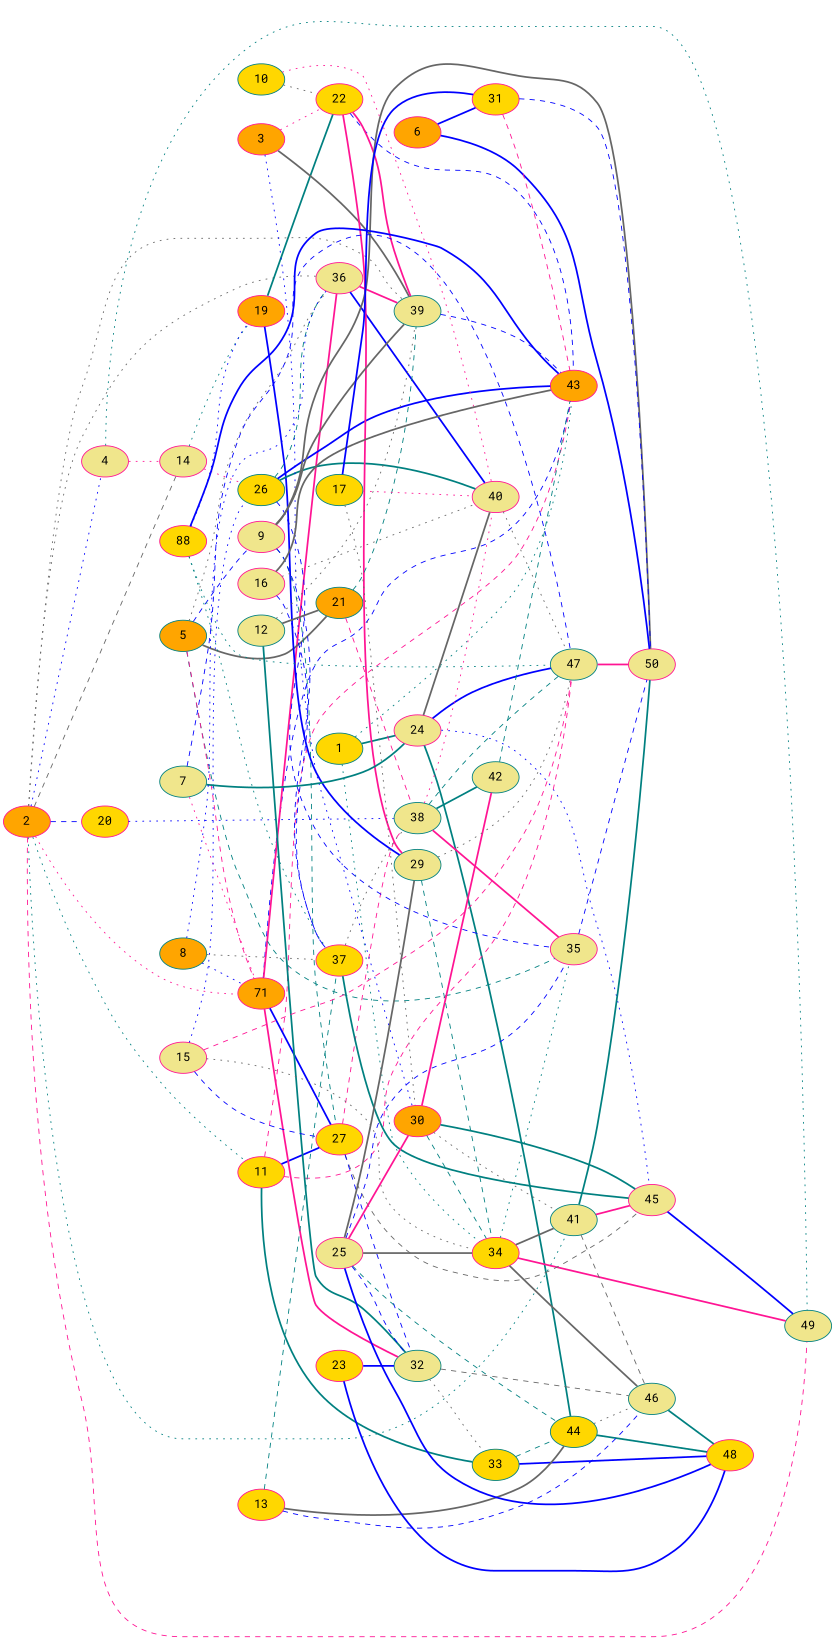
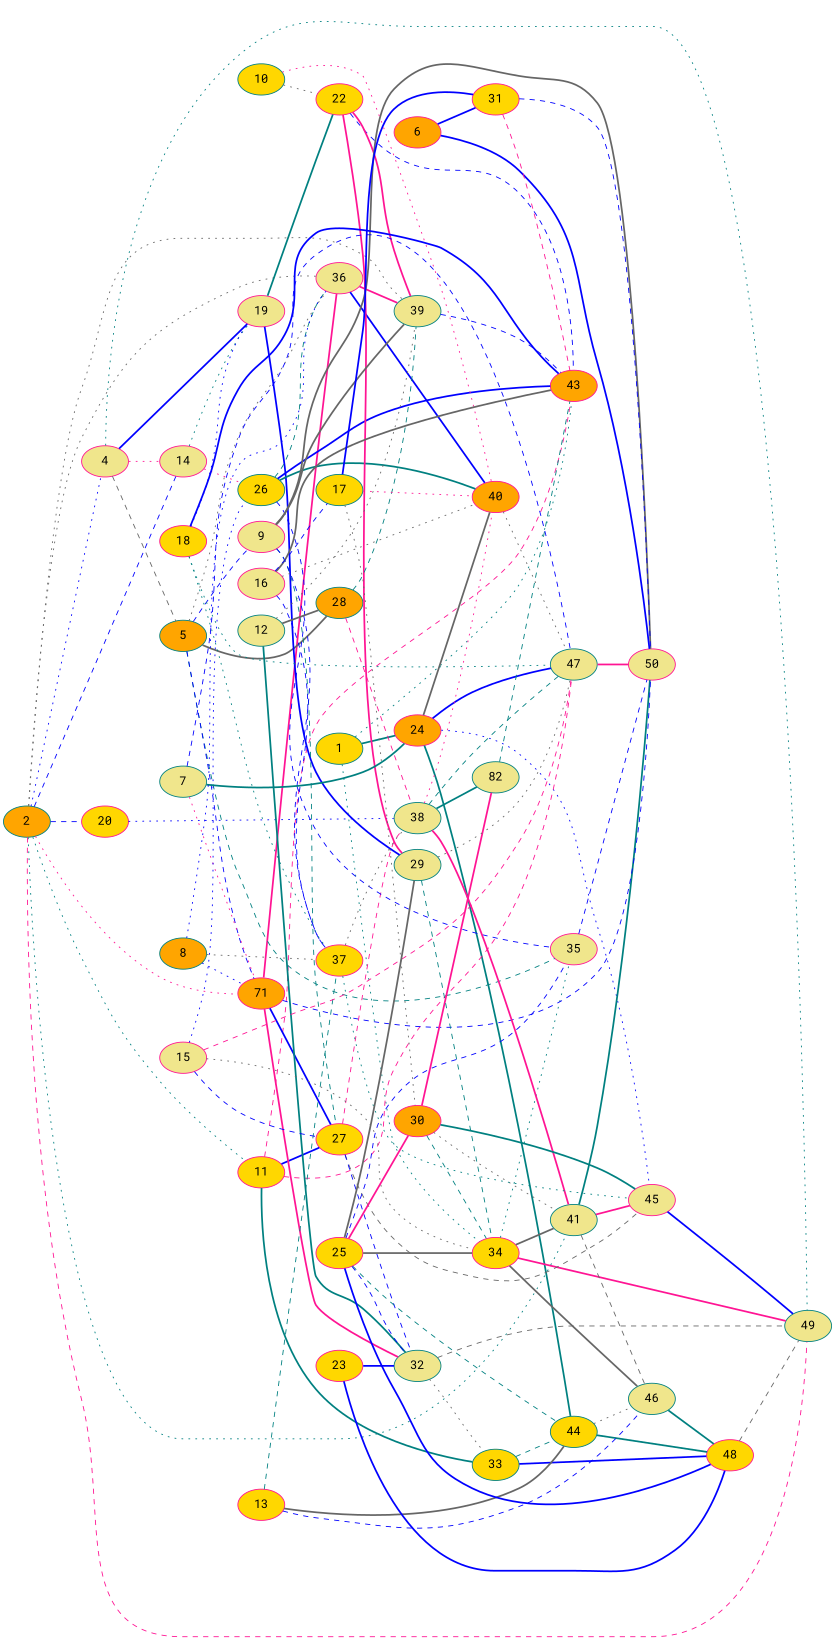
node "3": removed
node "19": fillcolor orange -> khaki
edge "19" -- "4": added
node "40": fillcolor khaki -> orange
edge "17" -- "16": added
edge "4" -- "5": added
node "88": label "88" -> "18"
node "21": label "21" -> "28"
edge "14" -- "2": color gray40 -> blue
edge "43" -- "71": now "50" -- "71"
node "24": fillcolor khaki -> orange
node "42": label "42" -> "82"
node "2": color deeppink -> teal
edge "5" -- "71": color deeppink -> blue
edge "38" -- "35": now "38" -- "41"
edge "37" -- "45": style bold -> dotted
node "25": fillcolor khaki -> gold
edge "32" -- "46": now "32" -- "49"
edge "49" -- "48": added
